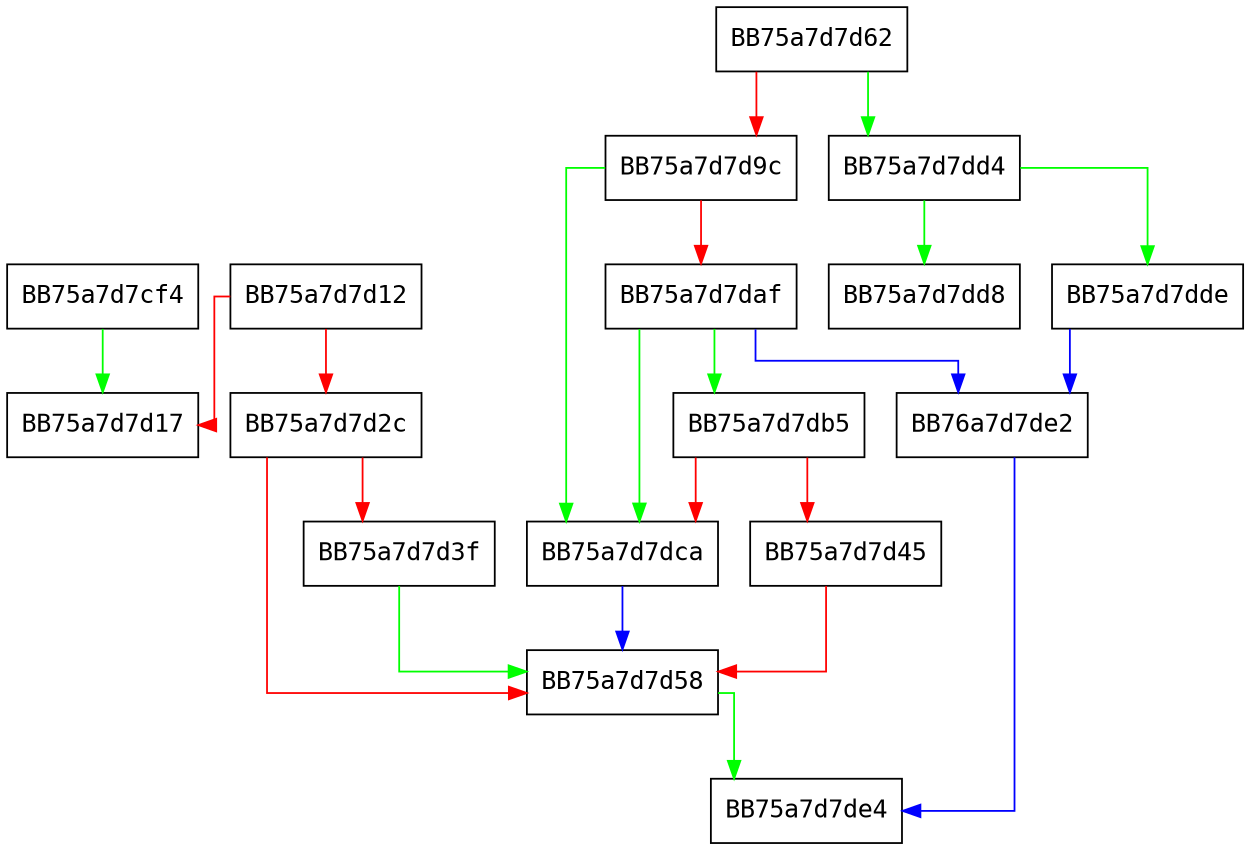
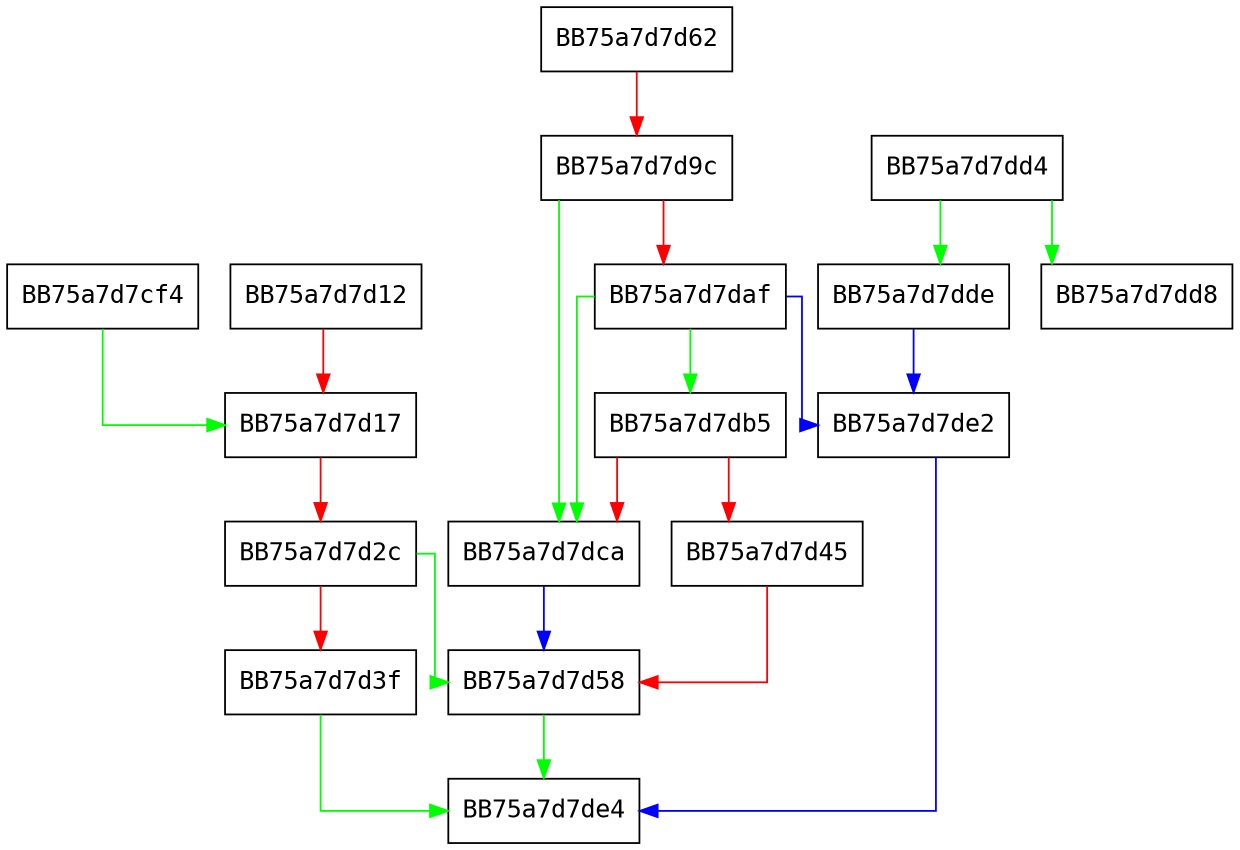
edge "BB75a7d7d62" -> "BB75a7d7dd4": removed
edge "BB75a7d7d12" -> "BB75a7d7d2c": now "BB75a7d7d17" -> "BB75a7d7d2c"
node "BB76a7d7de2": label "BB76a7d7de2" -> "BB75a7d7de2"
edge "BB75a7d7d3f" -> "BB75a7d7d58": now "BB75a7d7d3f" -> "BB75a7d7de4"
edge "BB75a7d7d2c" -> "BB75a7d7d58": color red -> green
